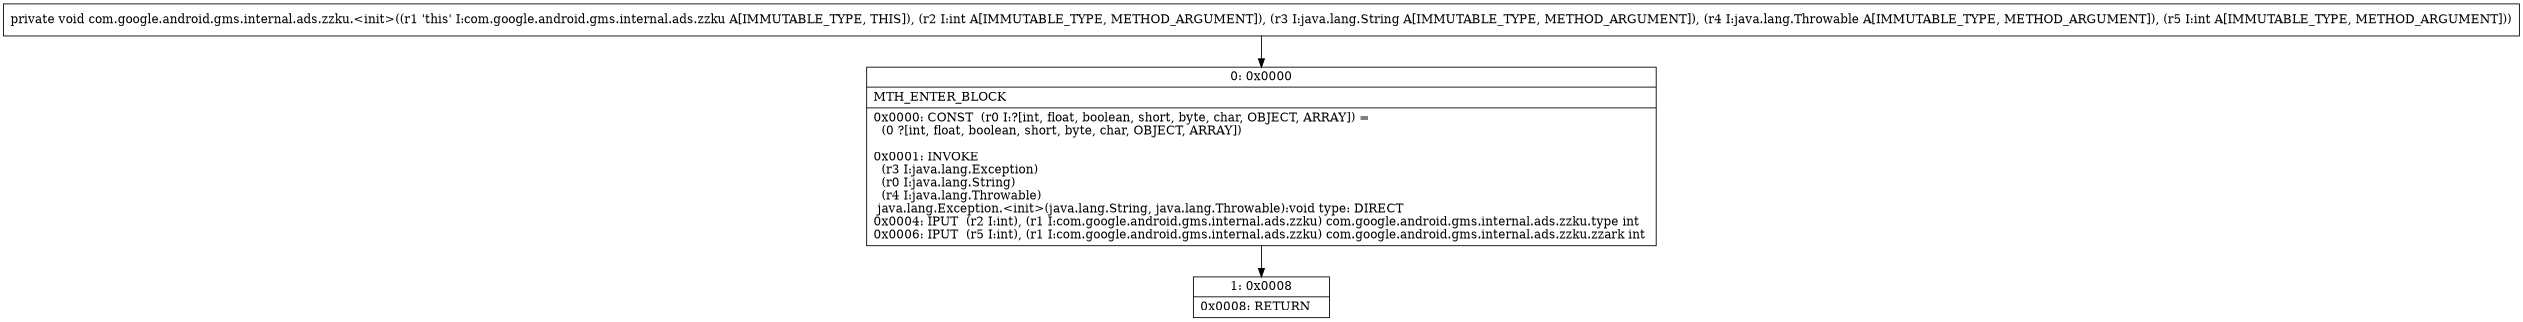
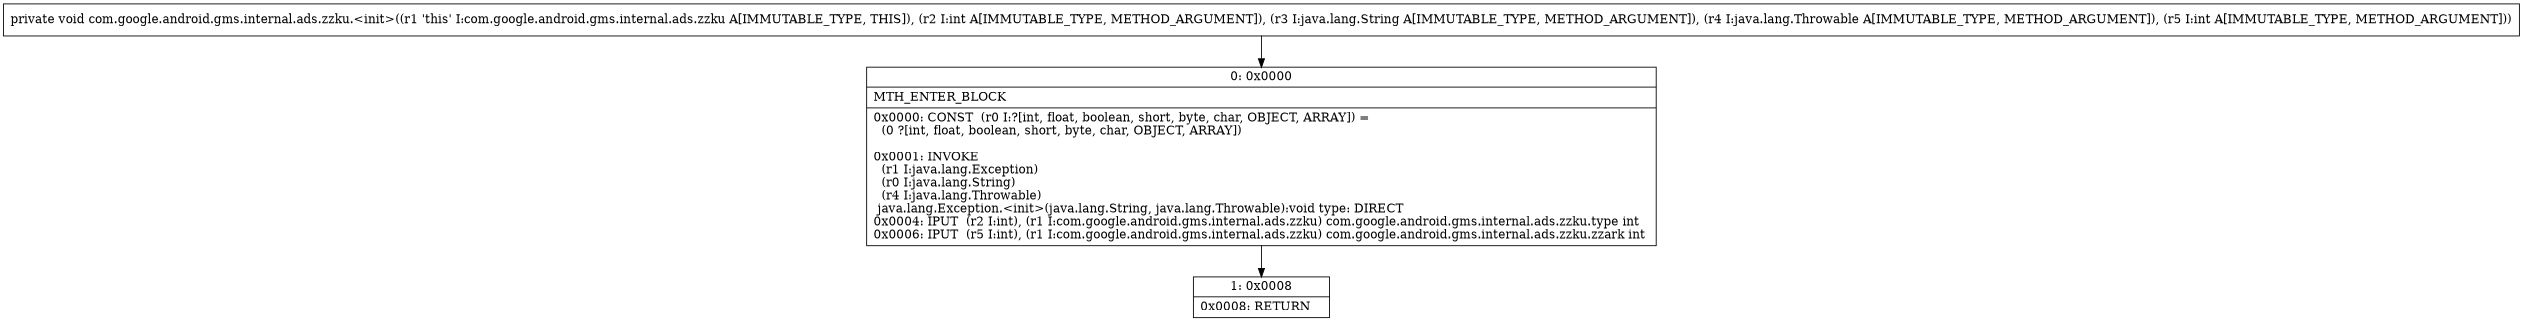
node "0: 0x0000": text "(r3 I:java.lang.Exception)" -> "(r1 I:java.lang.Exception)"
